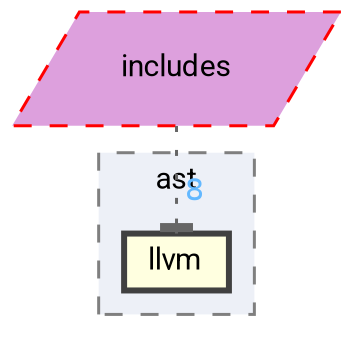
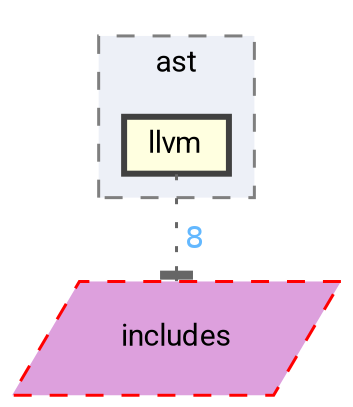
edge "includes" -> "llvm": reversed
